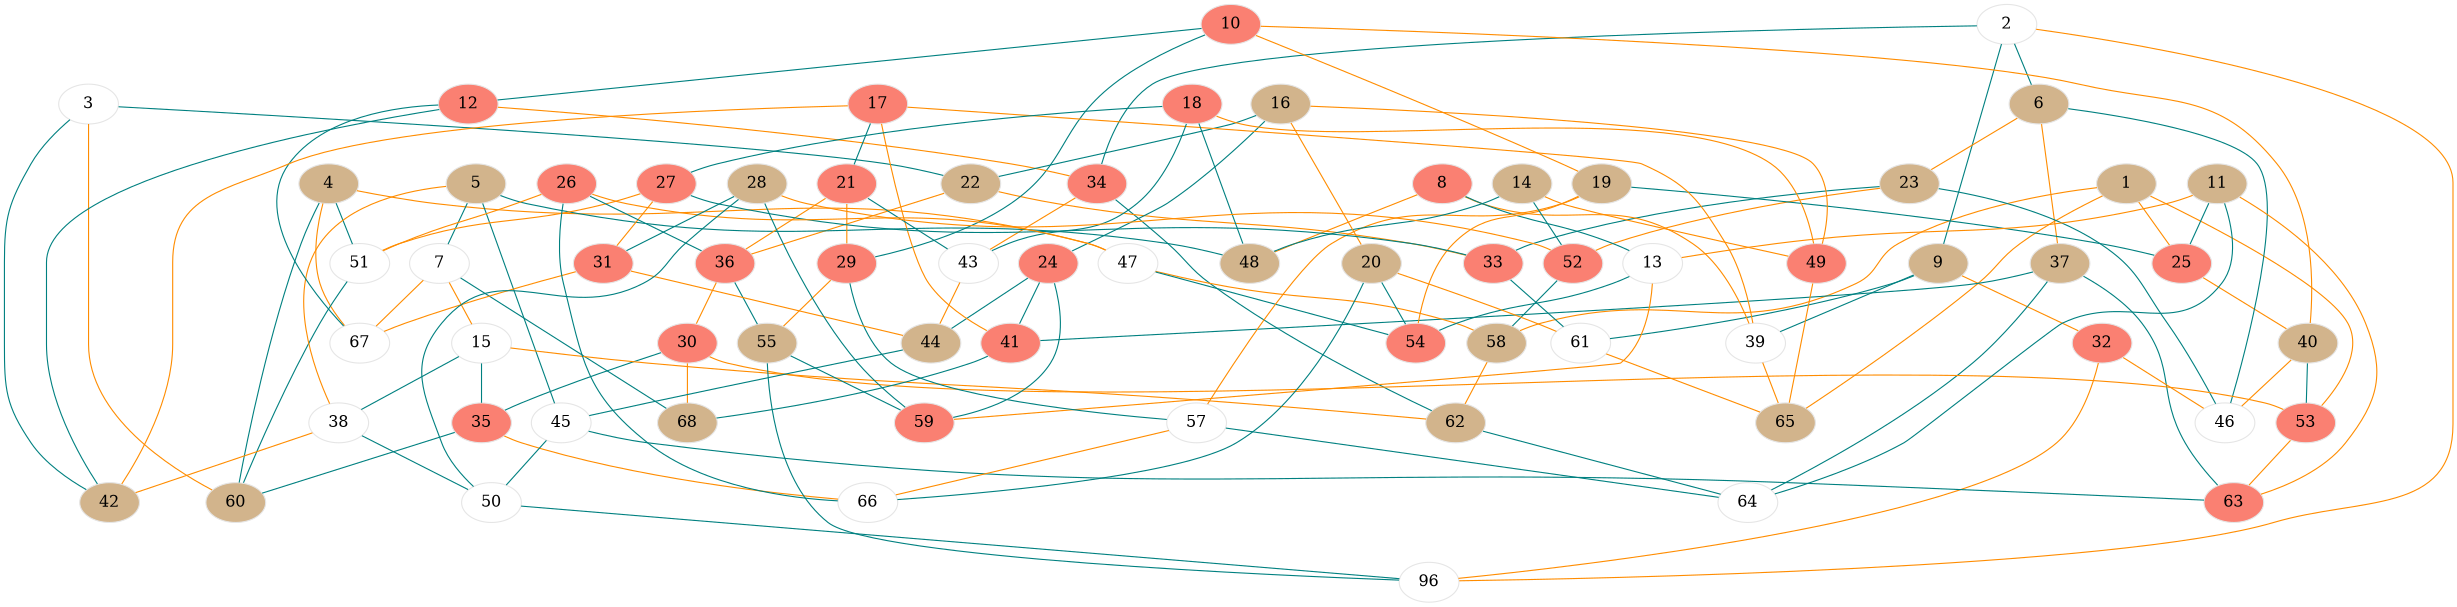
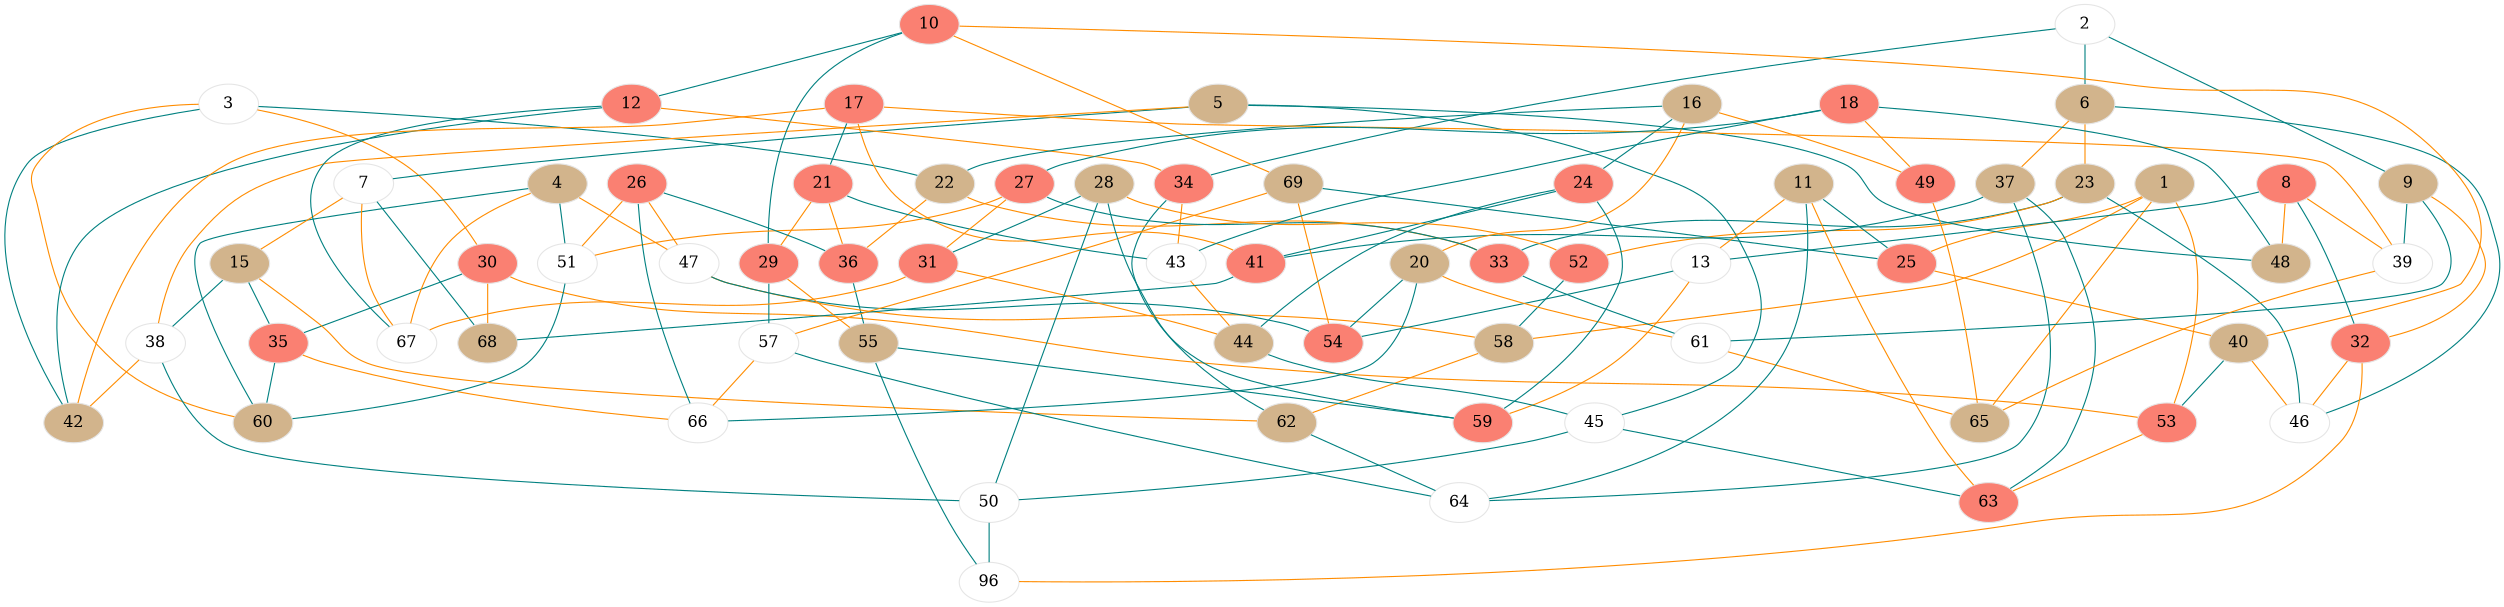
node "14": removed
node "19": label "19" -> "69"
edge "8" -- "32": added
edge "36" -- "30": now "3" -- "30"
node "15": fillcolor white -> tan
edge "2" -- "96": removed
